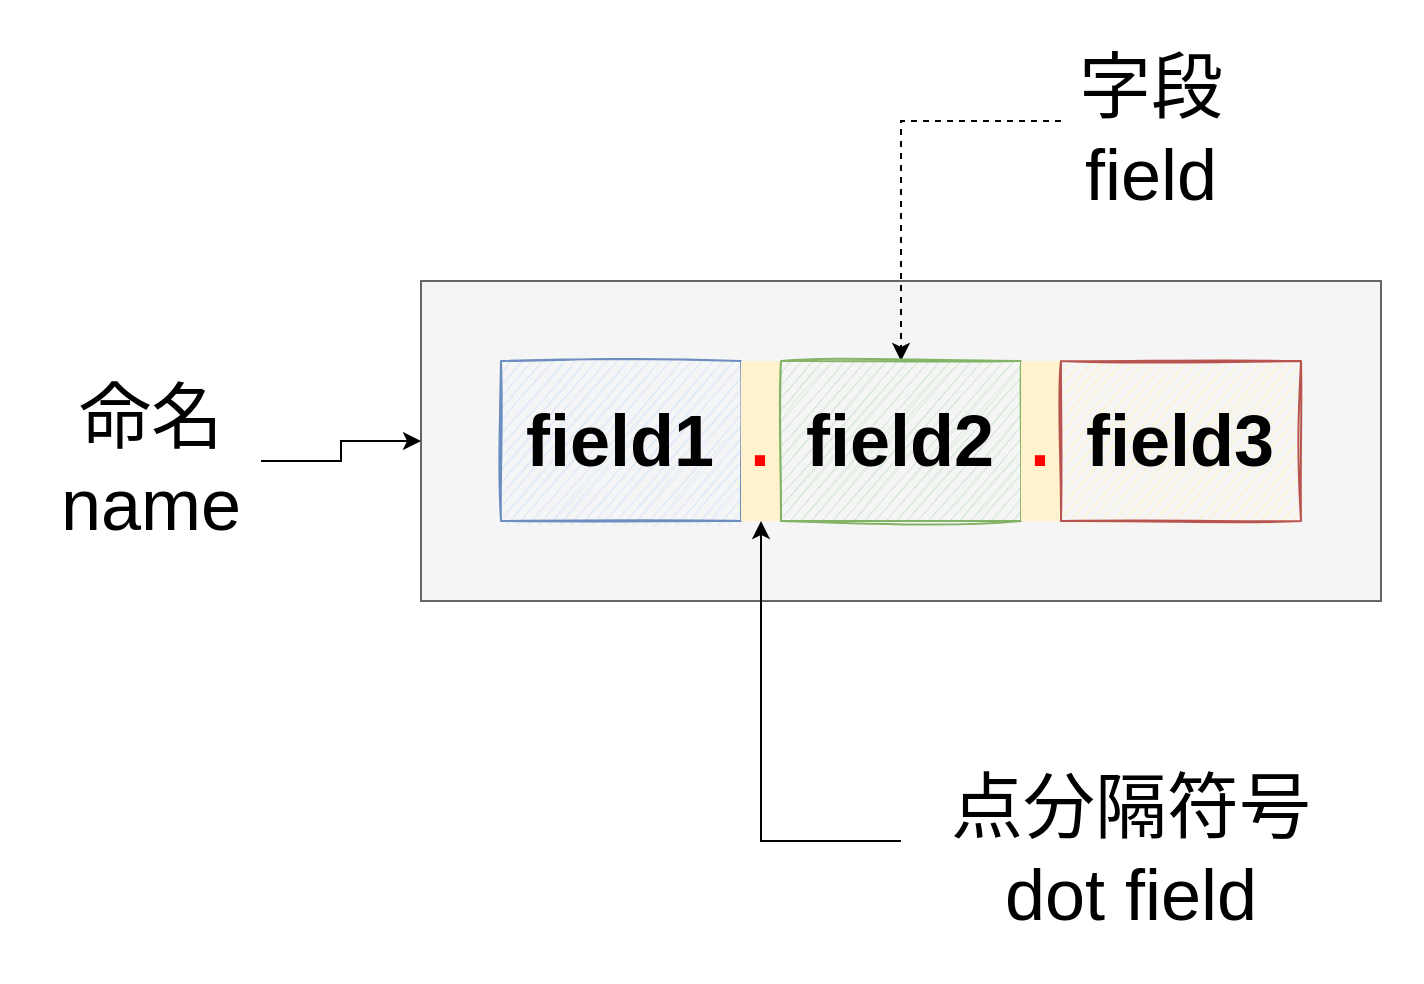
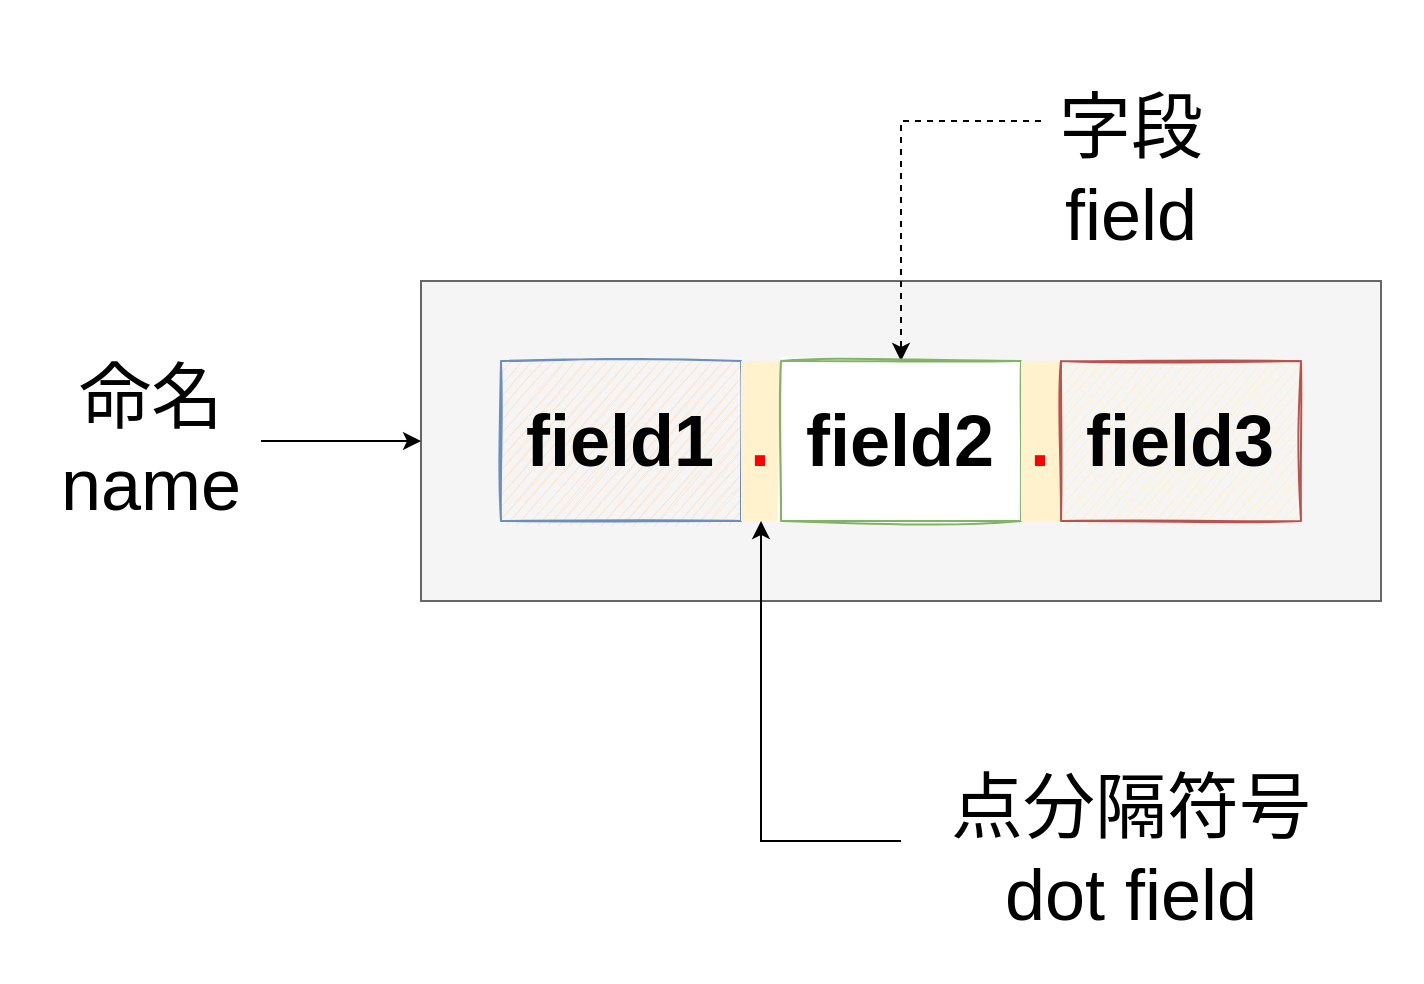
node "字段 field": moved (1151, 131) -> (1131, 171)
node "field1": fillcolor #dae8fc -> #ffe6cc
node "field2": fillcolor #d5e8d4 -> #ffffff
node "命名 name": moved (151, 461) -> (151, 441)
